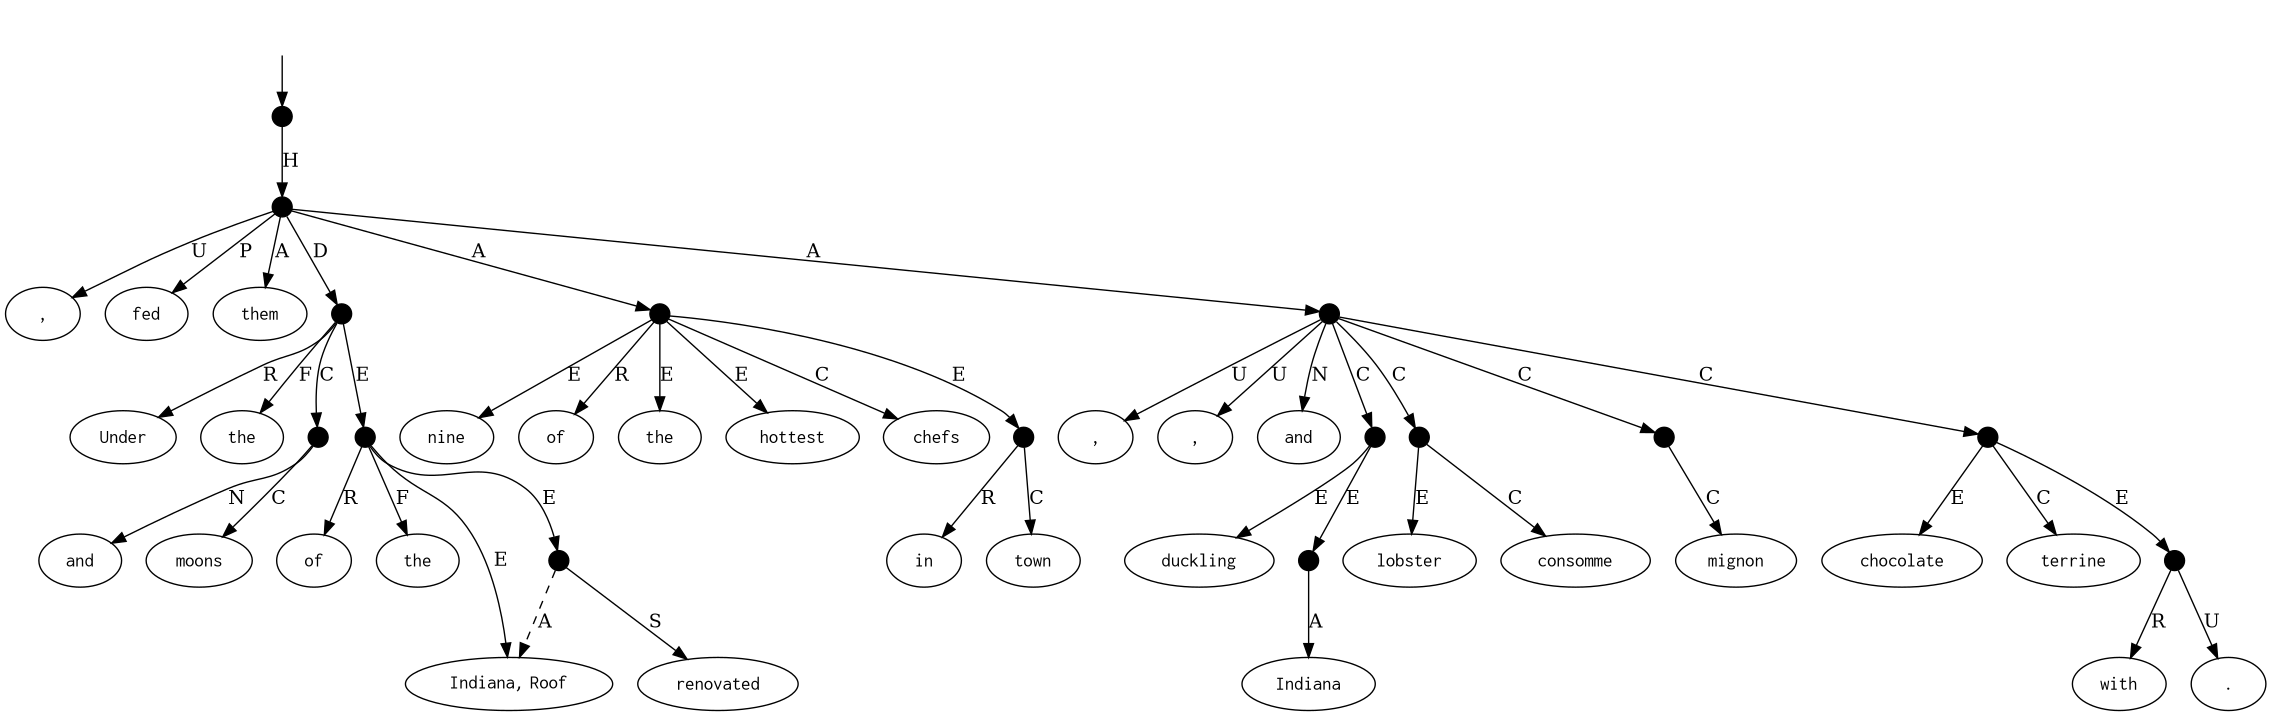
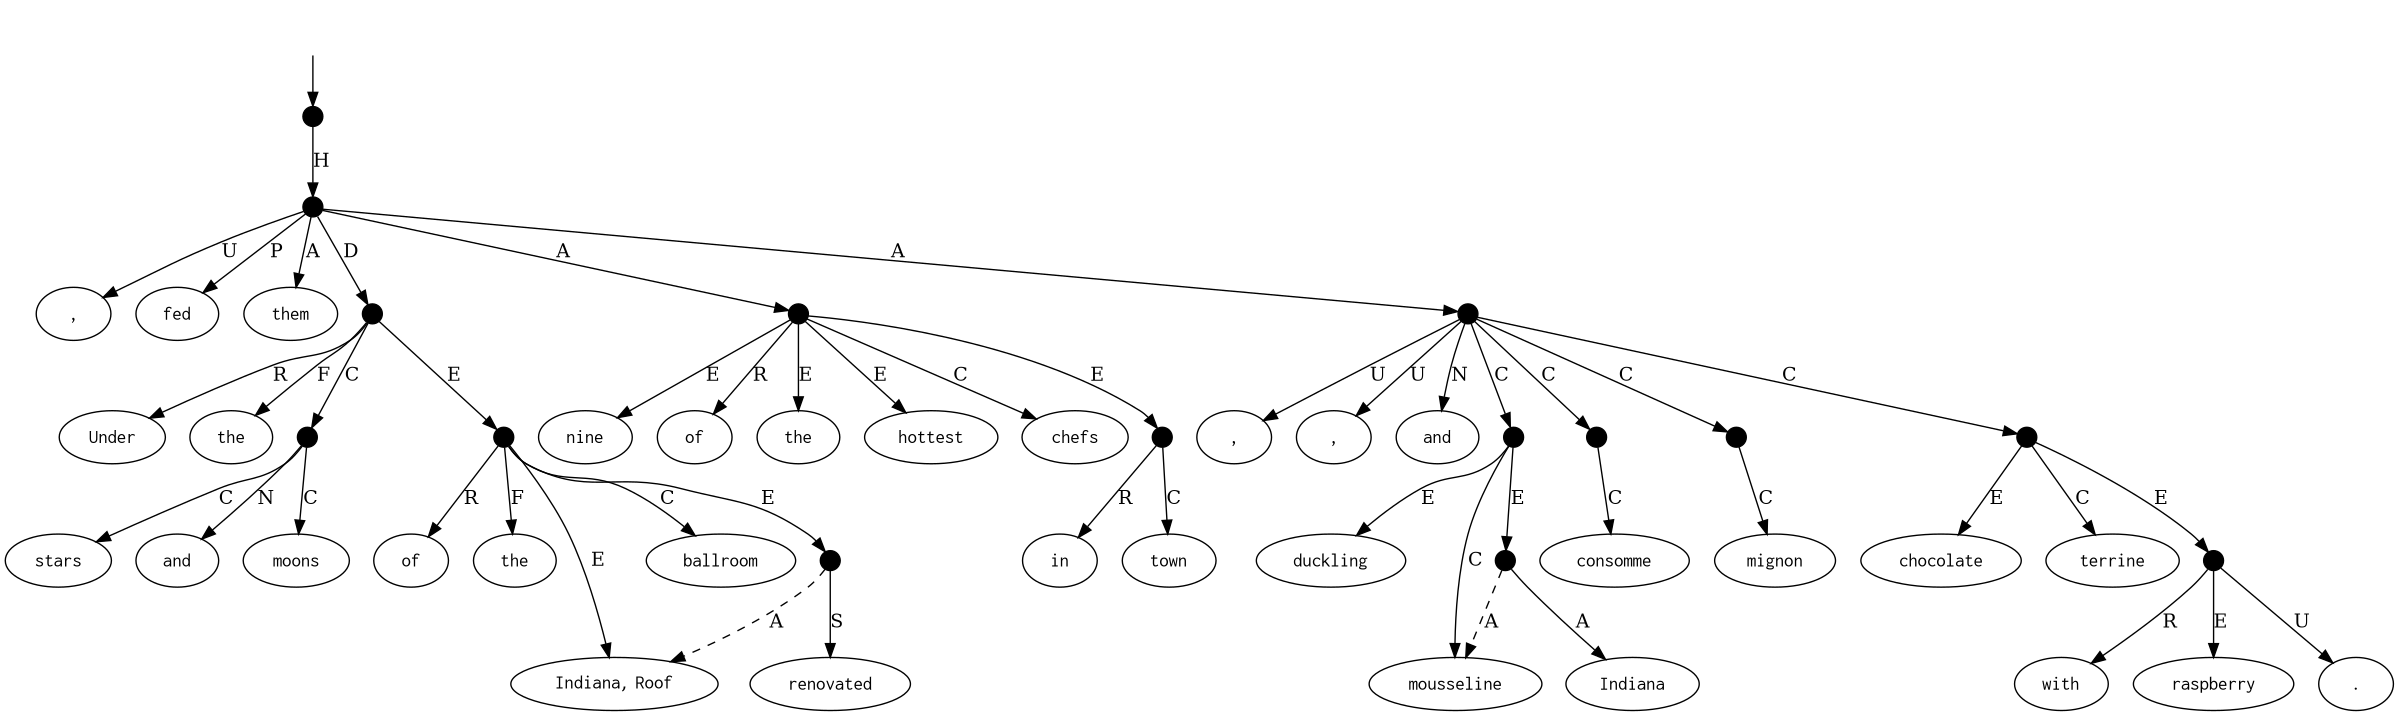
node "stars": added
node "ballroom": added
node "lobster": removed
node "mousseline": added
node "raspberry": added
